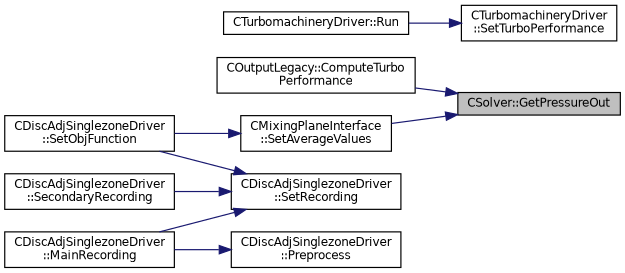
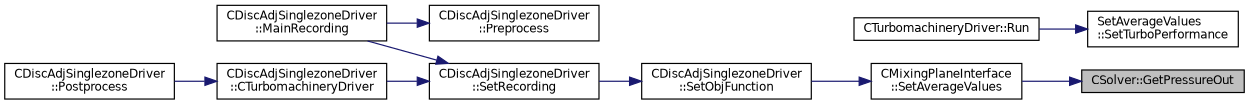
node "CTurbomachineryDriver ::SetTurboPerformance": label "CTurbomachineryDriver ::SetTurboPerformance" -> "SetAverageValues ::SetTurboPerformance"
node "COutputLegacy::ComputeTurbo Performance": removed
node "CDiscAdjSinglezoneDriver ::Postprocess": added
edge "CDiscAdjSinglezoneDriver ::SetObjFunction" -> "CDiscAdjSinglezoneDriver ::SetRecording": reversed
node "CDiscAdjSinglezoneDriver ::SecondaryRecording": label "CDiscAdjSinglezoneDriver ::SecondaryRecording" -> "CDiscAdjSinglezoneDriver ::CTurbomachineryDriver"
